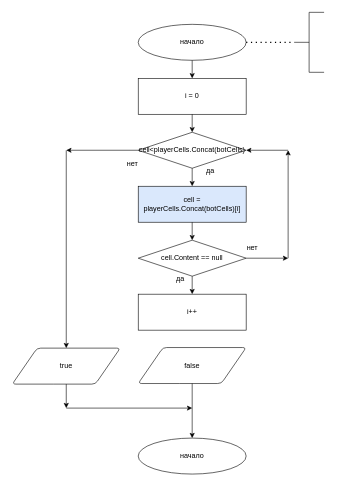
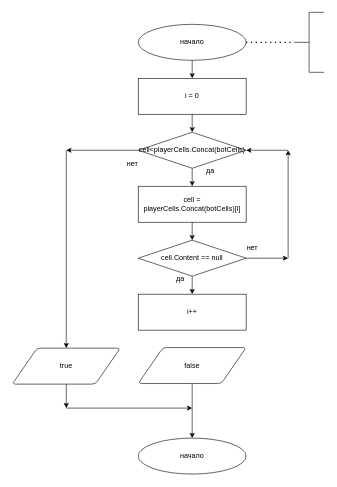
node "cell = playerCells.Concat(botCells)[i]": fillcolor #dae8fc -> #ffffff
